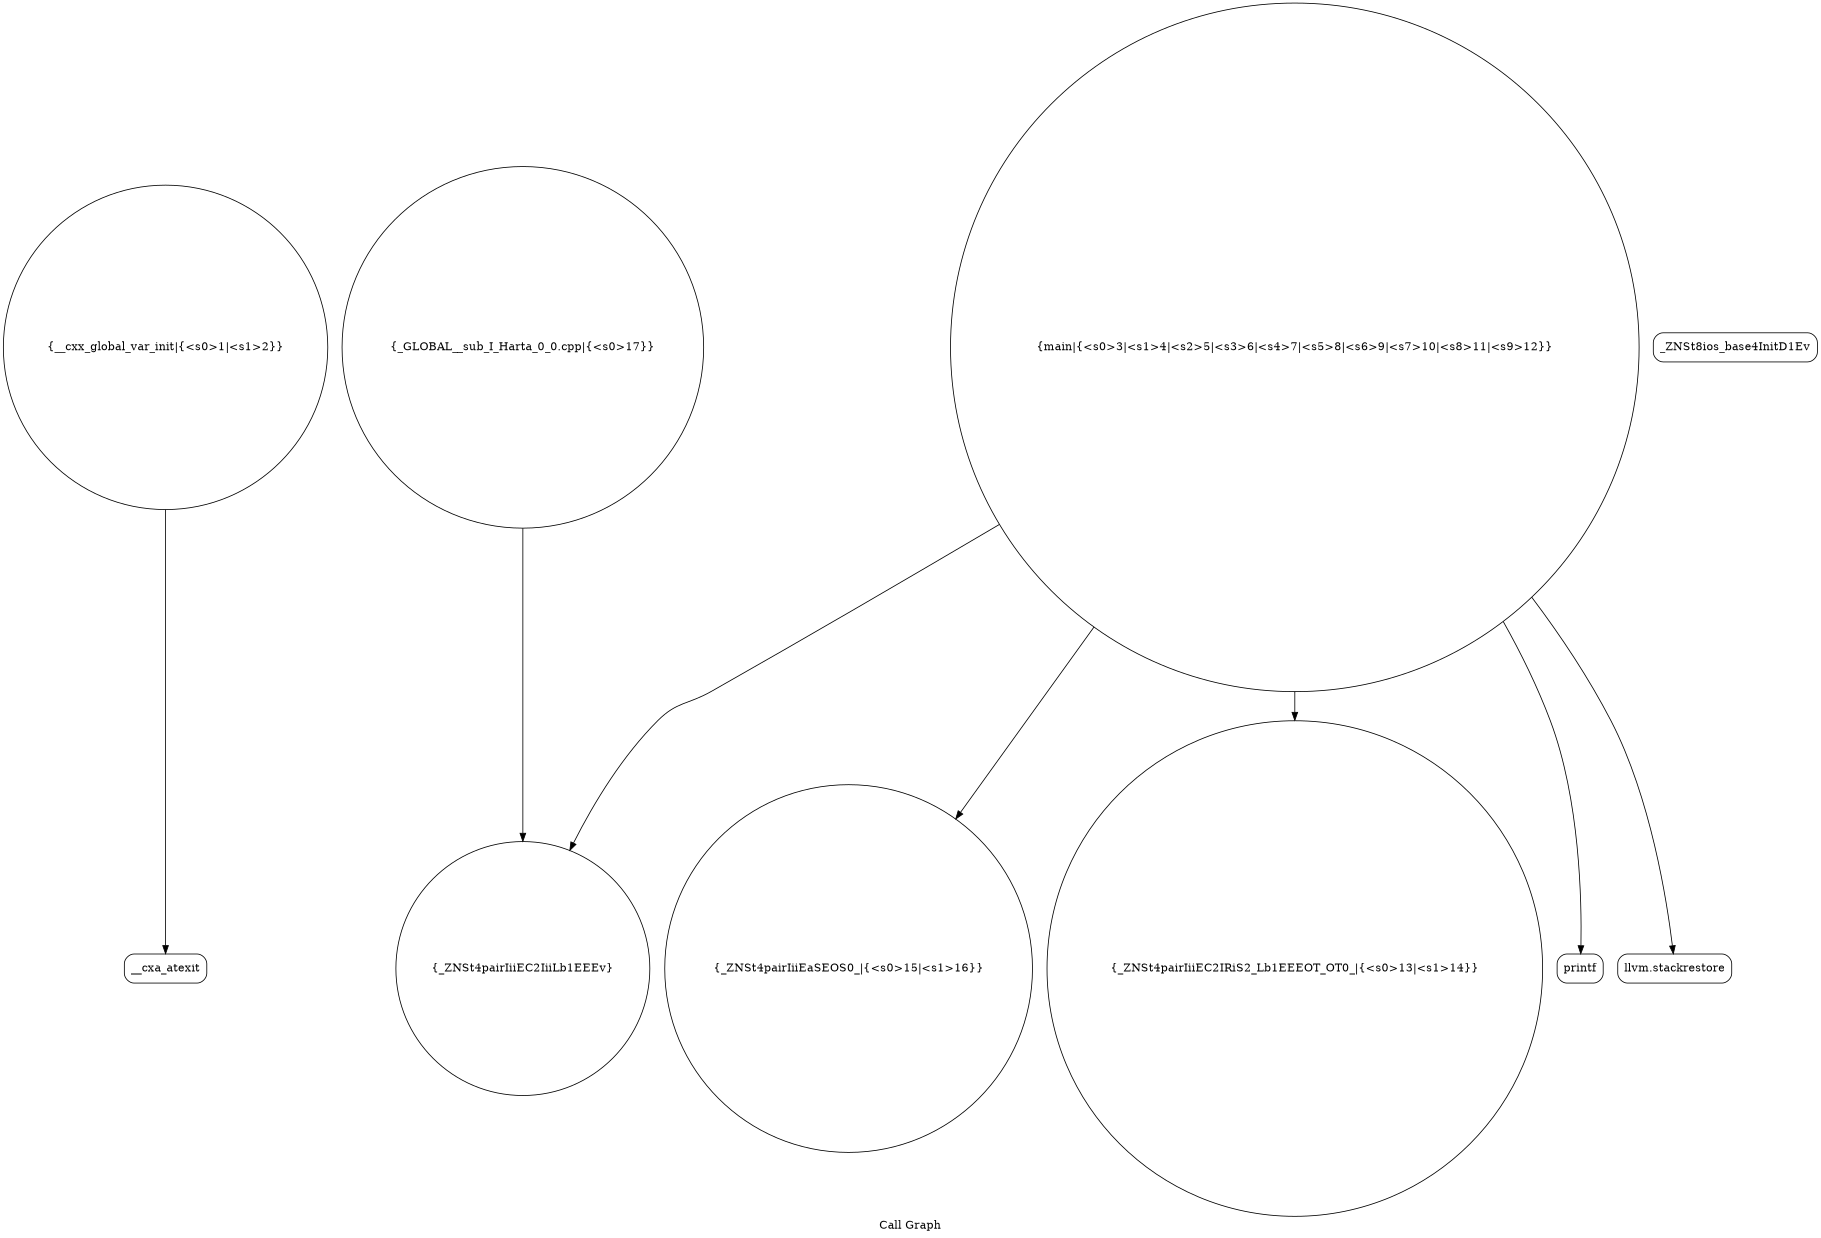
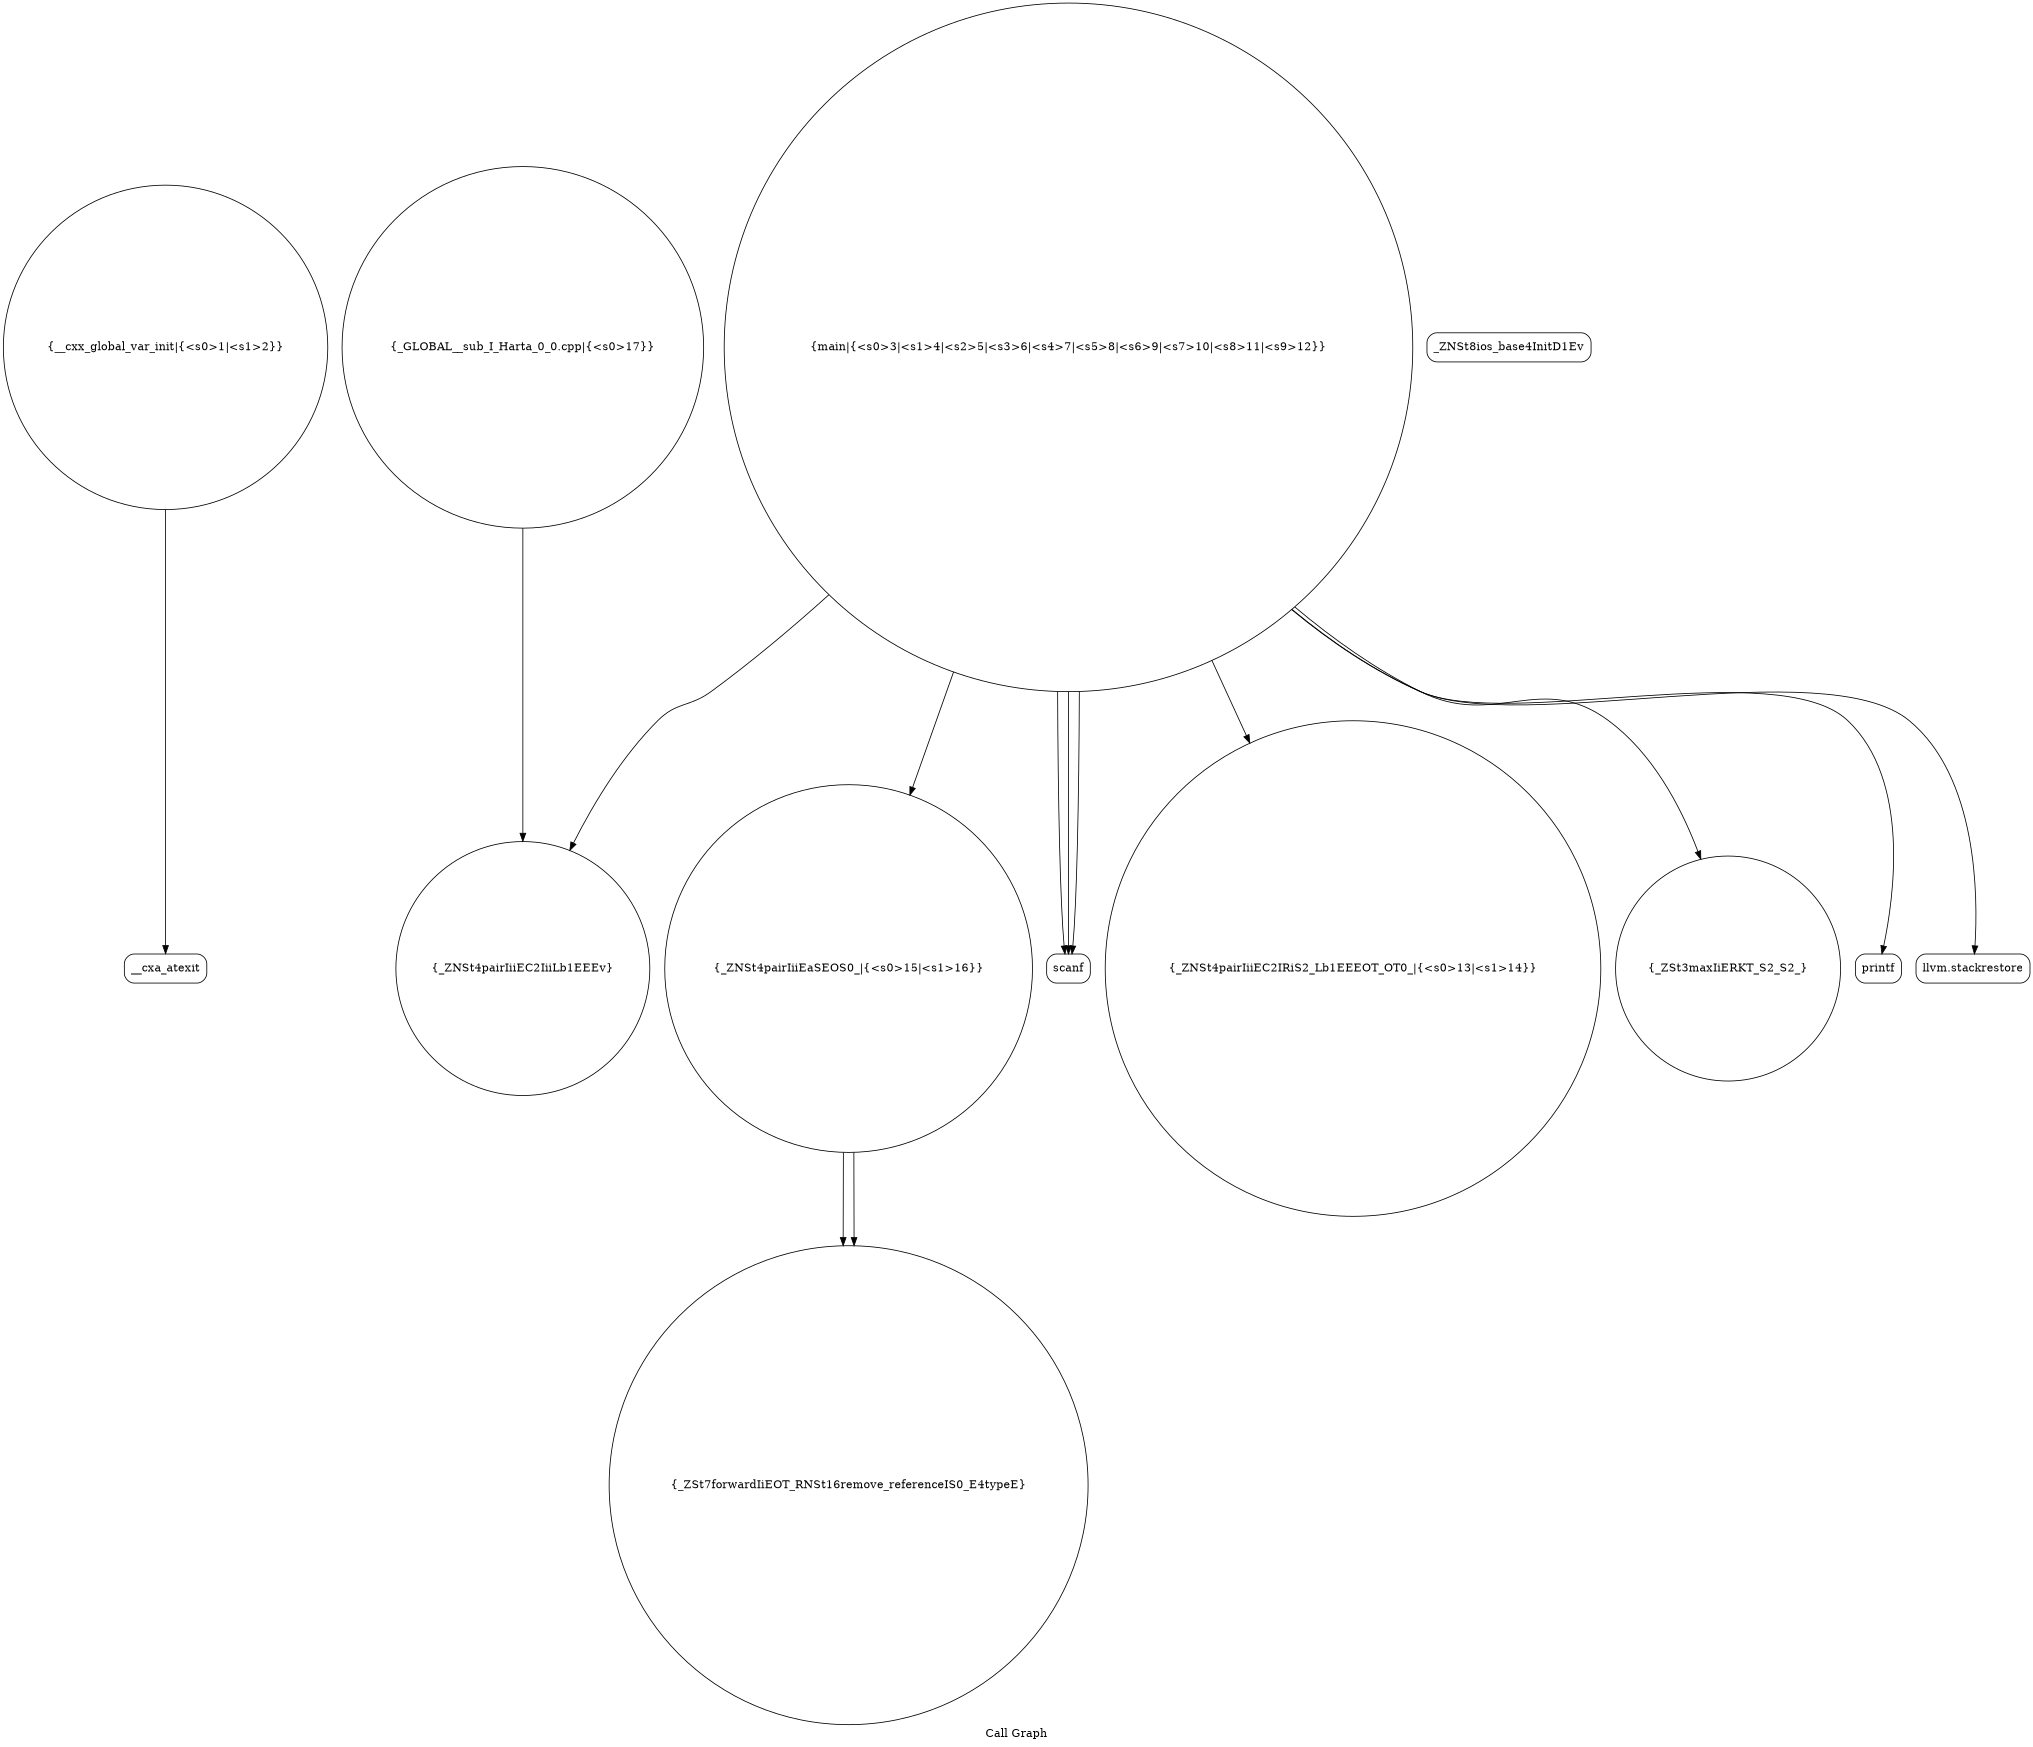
node "scanf": added
node "{_ZSt3maxIiERKT_S2_S2_}": added
node "{_ZSt7forwardIiEOT_RNSt16remove_referenceIS0_E4typeE}": added
